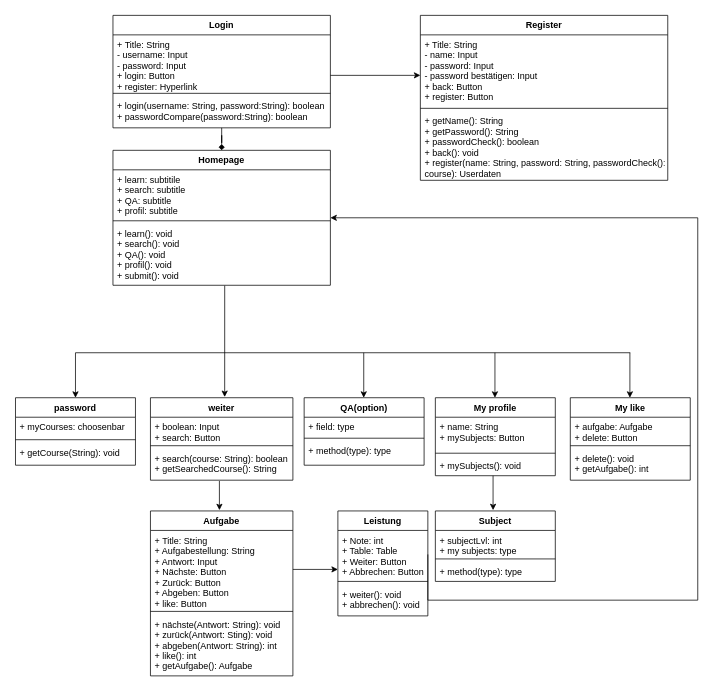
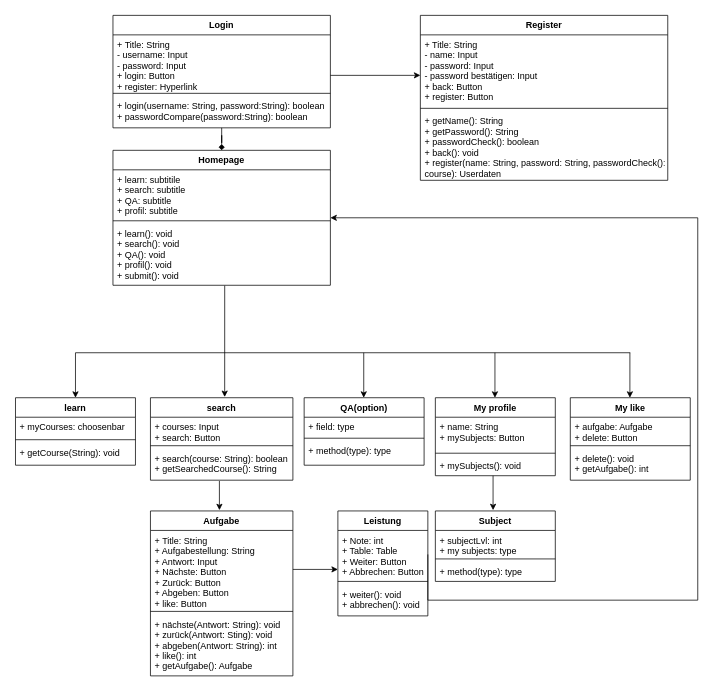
node "password": label "password" -> "learn"
node "weiter": label "weiter" -> "search"
node "+ boolean: Input + search: Button": label "+ boolean: Input + search: Button" -> "+ courses: Input + search: Button"
